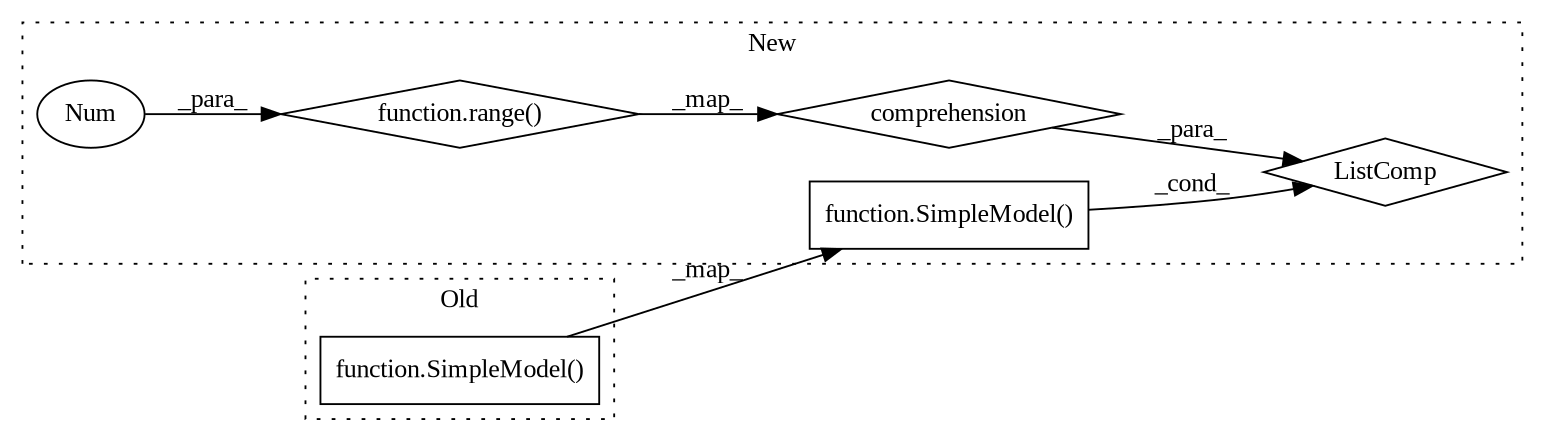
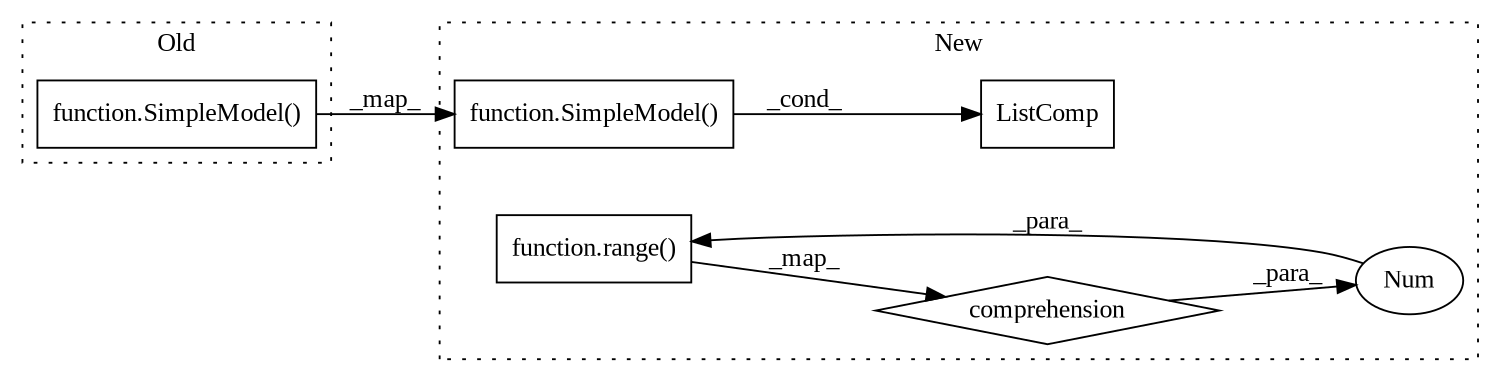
node "function.range()": shape diamond -> box
edge "comprehension" -> "ListComp": now "comprehension" -> "Num"
node "ListComp": shape diamond -> box
